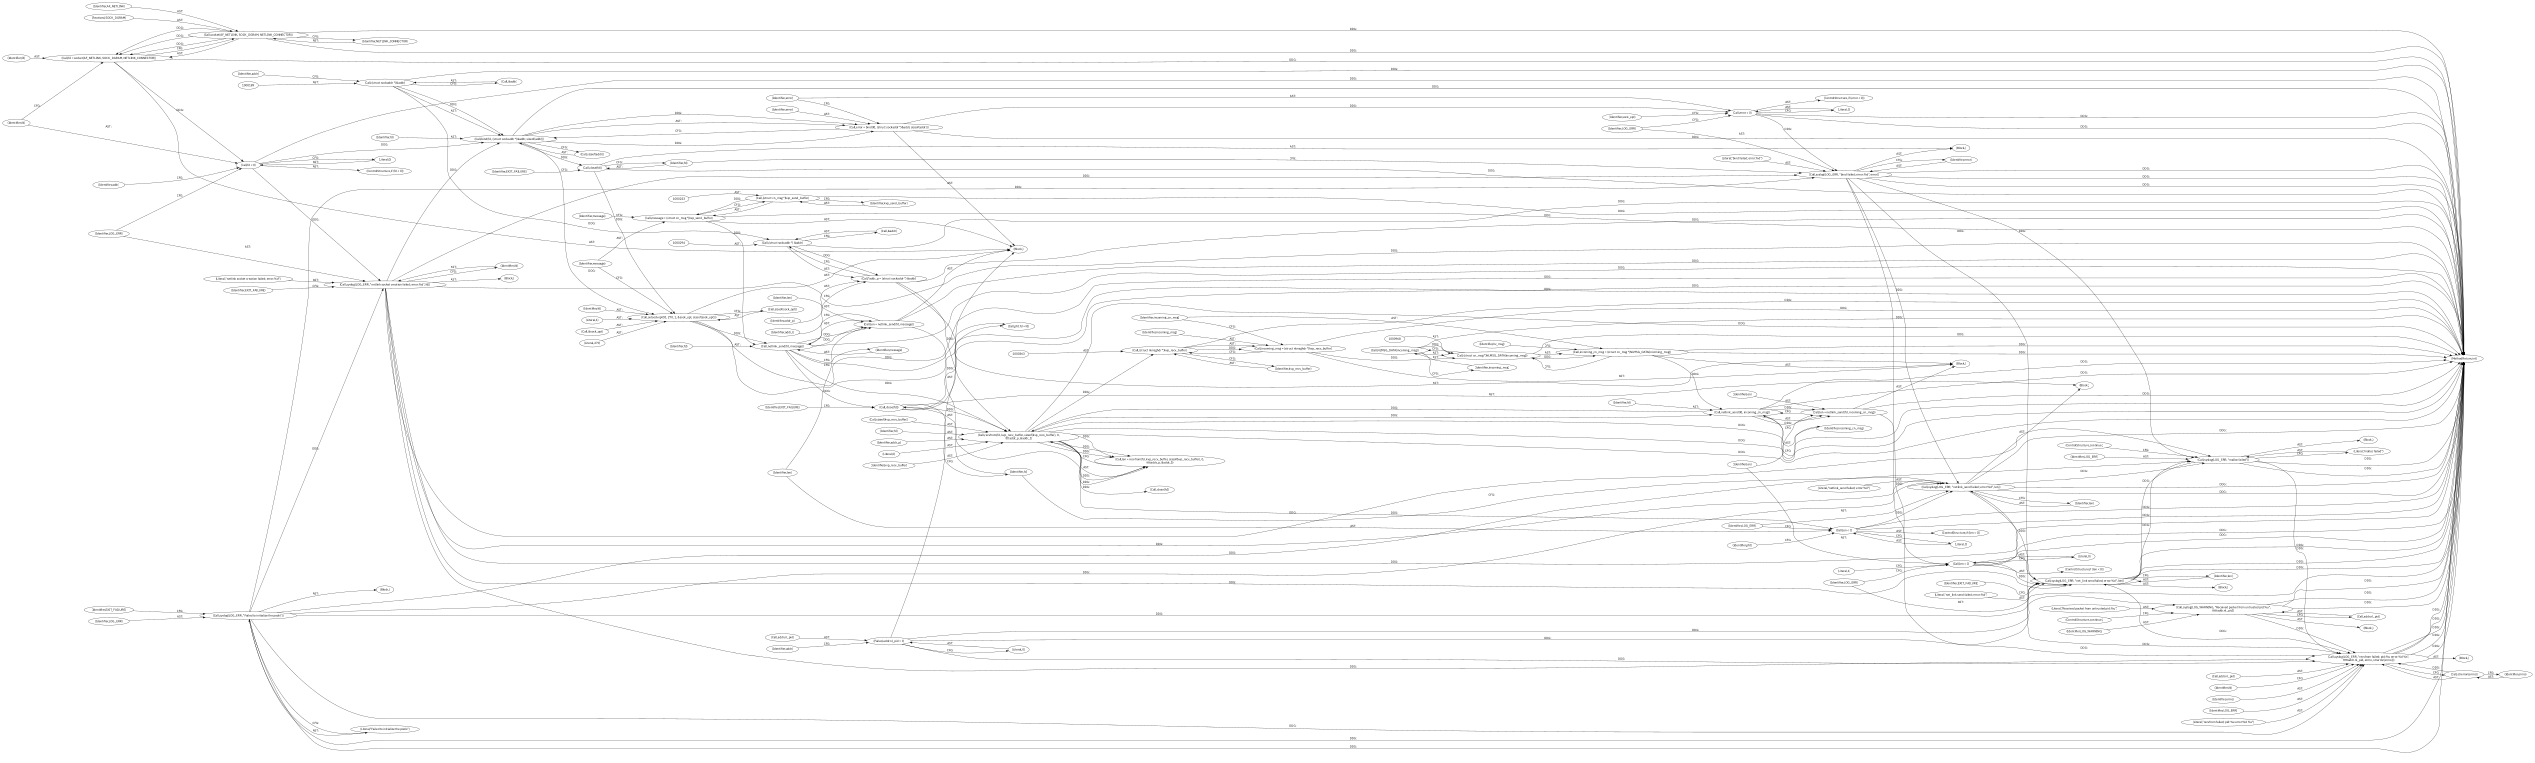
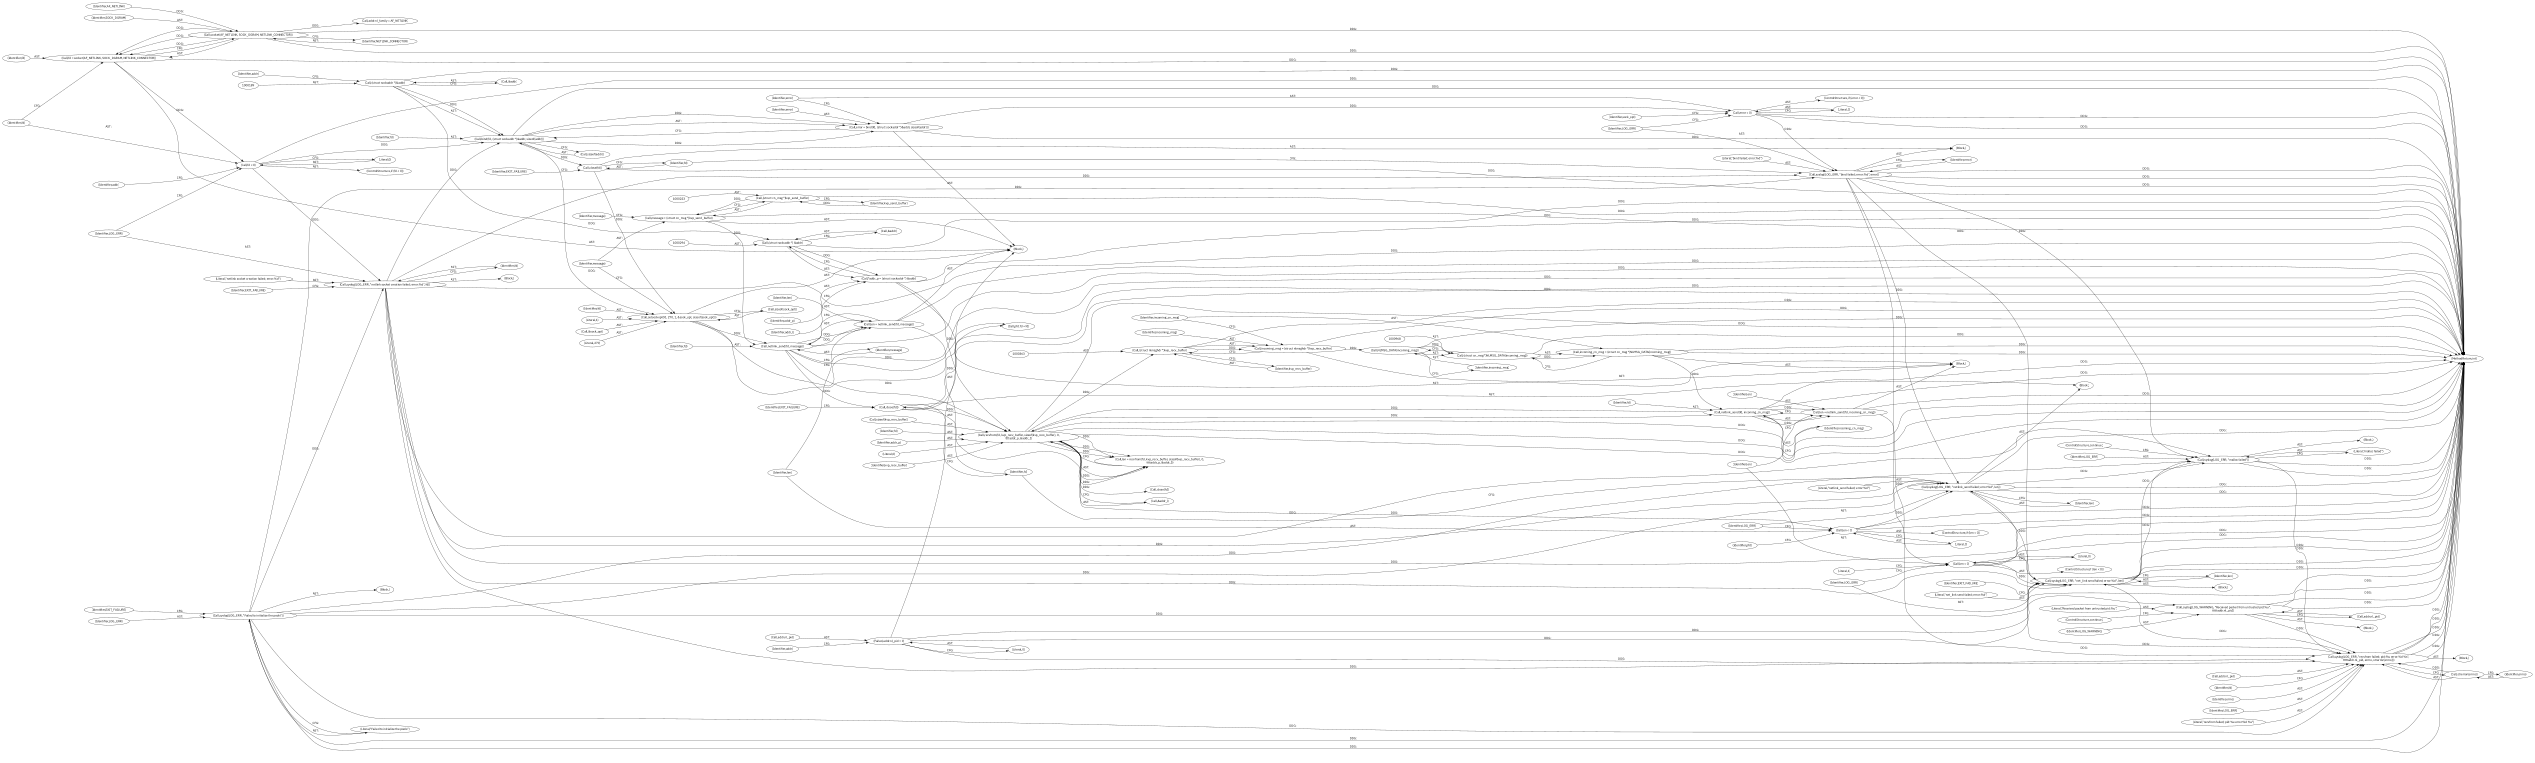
edge "(Identifier,AF_NETLINK)" -> "(Call,socket(AF_NETLINK, SOCK_DGRAM, NETLINK_CONNECTOR))": label "AST: " -> "DDG: "
node "(Received,SOCK_DGRAM)": label "(Received,SOCK_DGRAM)" -> "(Identifier,SOCK_DGRAM)"
node "(Call,addr.nl_family = AF_NETLINK)": added
edge "(Identifier,kvp_send_buffer)" -> "(Call,(struct cn_msg *)kvp_send_buffer)": label "AST: " -> "DDG: "
node "(Identifier,hv_msg)": removed
edge "(Call,incoming_msg = (struct nlmsghdr *)kvp_recv_buffer)" -> "(Call,(struct cn_msg *)NLMSG_DATA(incoming_msg))": now "(Call,incoming_msg = (struct nlmsghdr *)kvp_recv_buffer)" -> "(Call,NLMSG_DATA(incoming_msg))"
node "(Call,&addr_l)": added
